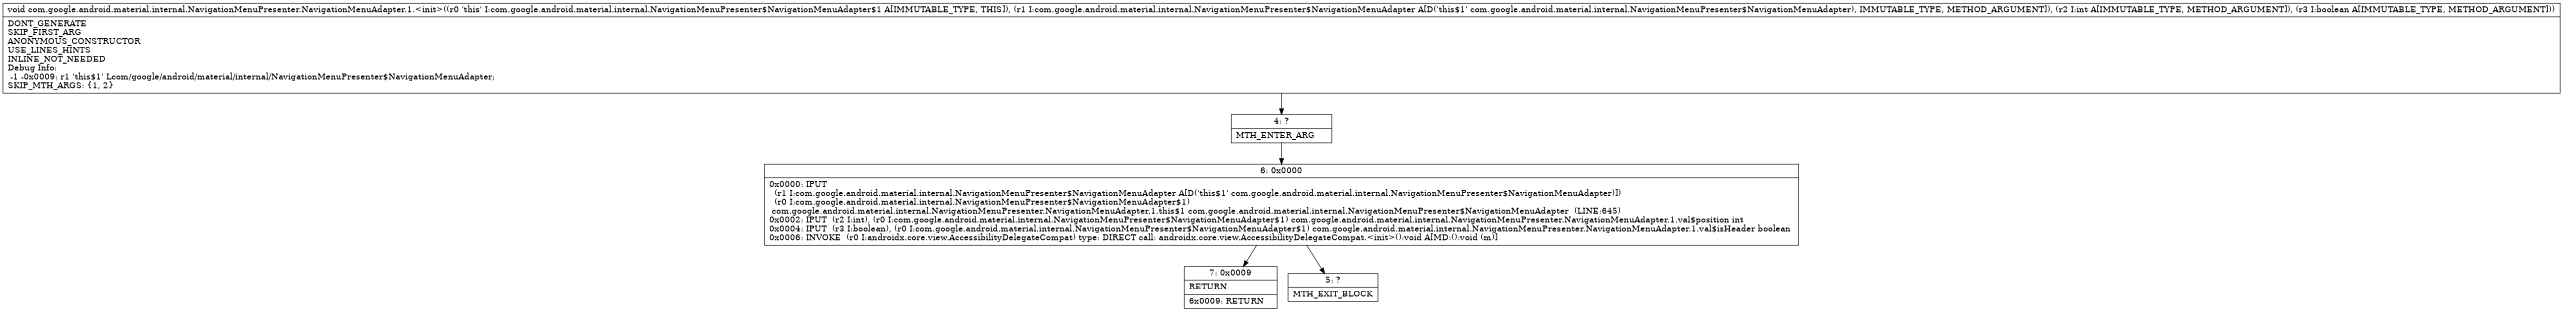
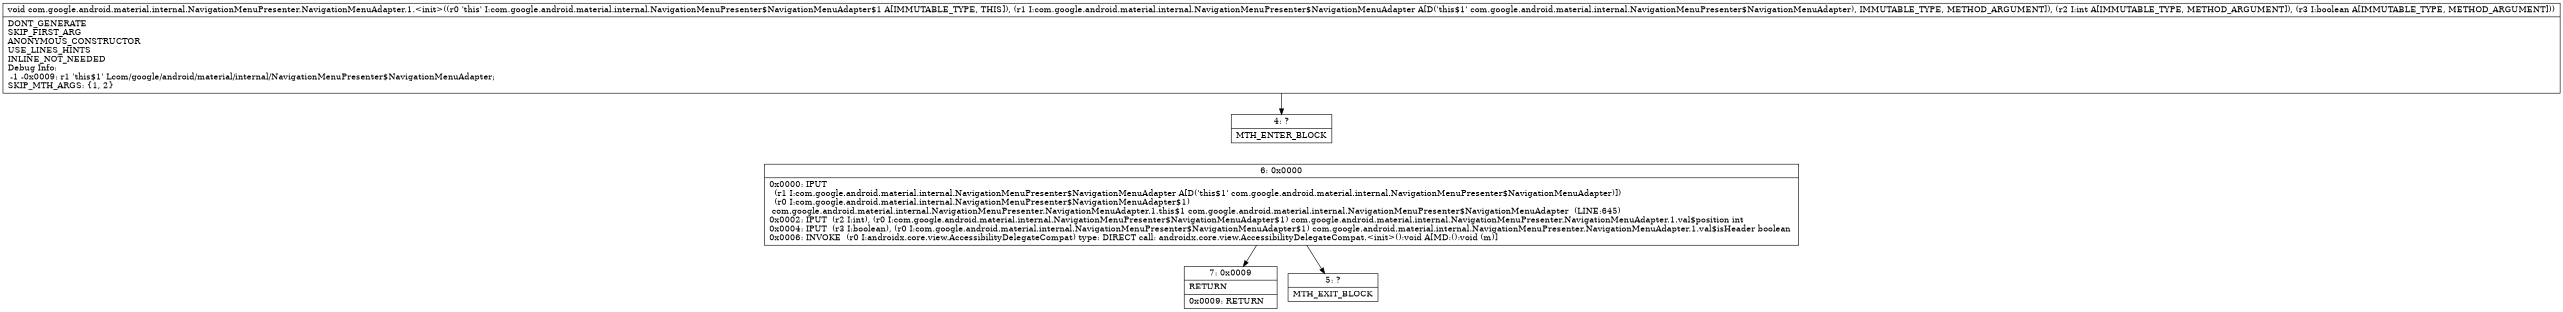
node "4: ?": text "MTH_ENTER_ARG" -> "MTH_ENTER_BLOCK"
edge "4: ?" -> "6: 0x0000": removed
node "7: 0x0009": text "6x0009: RETURN" -> "0x0009: RETURN"
